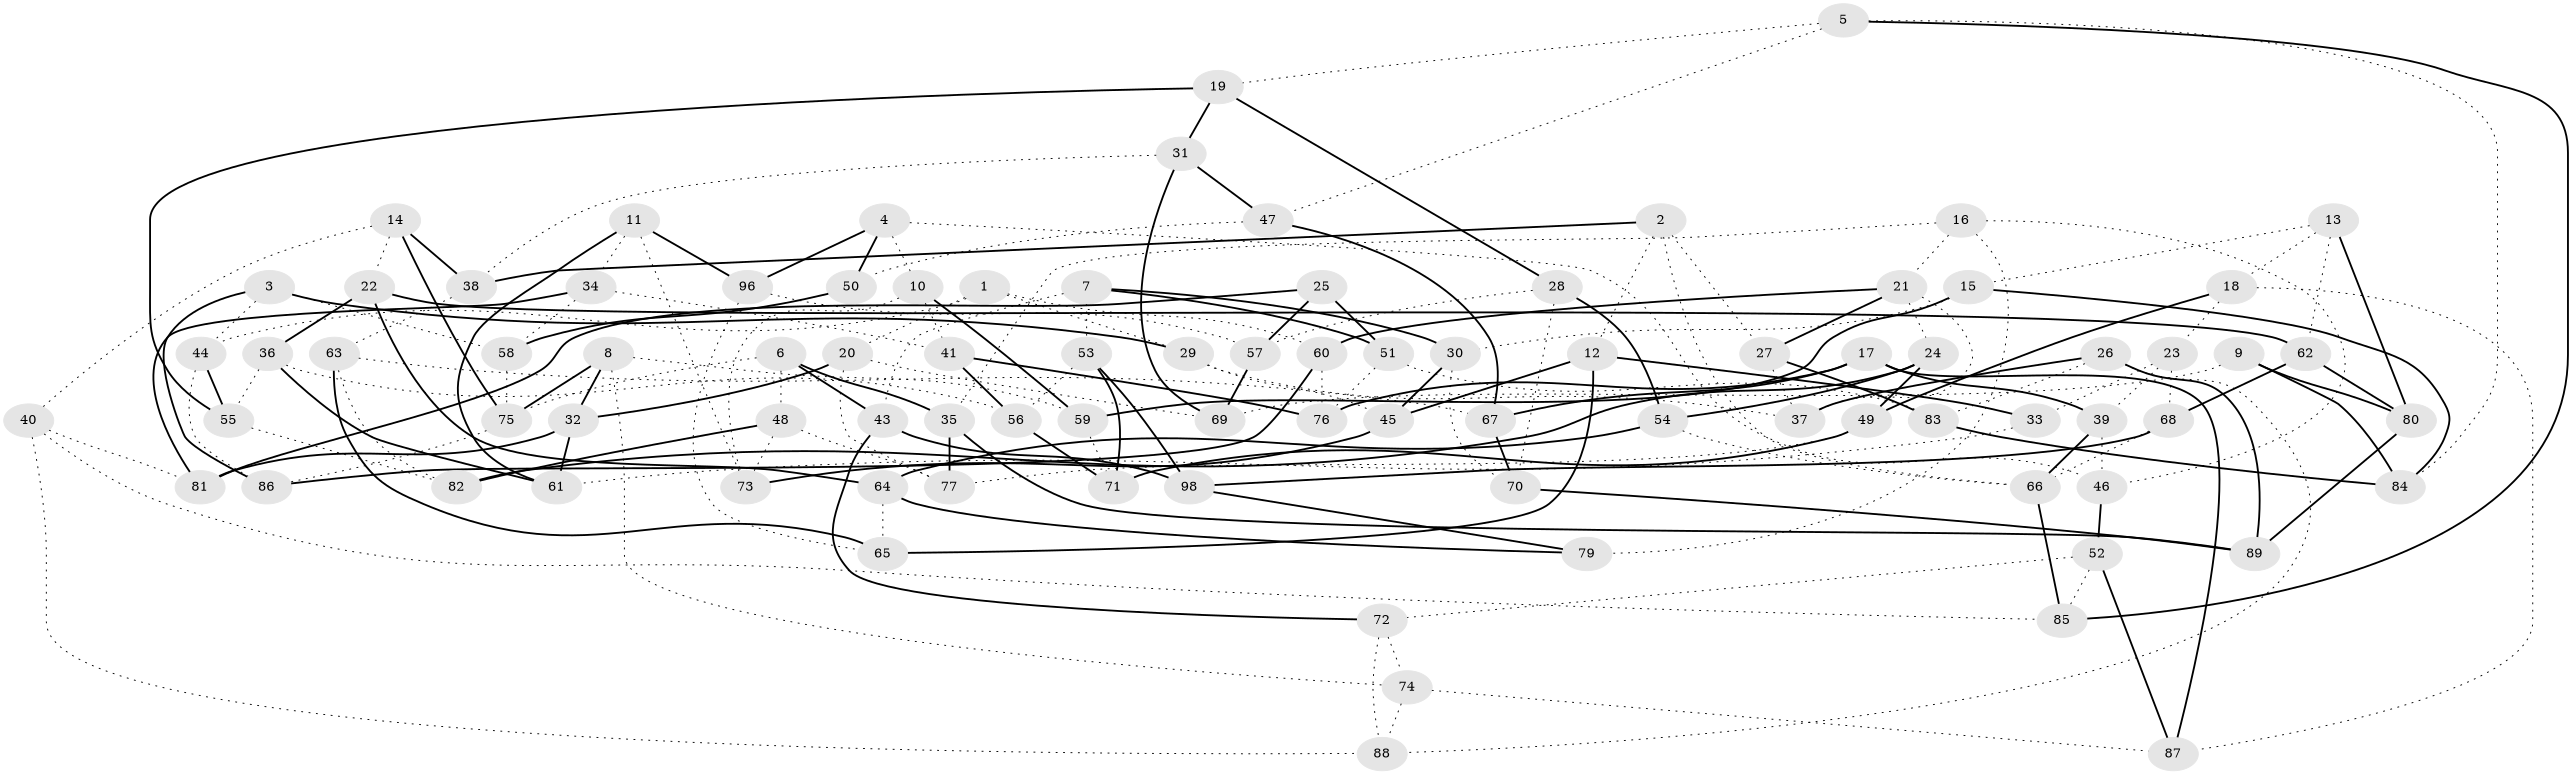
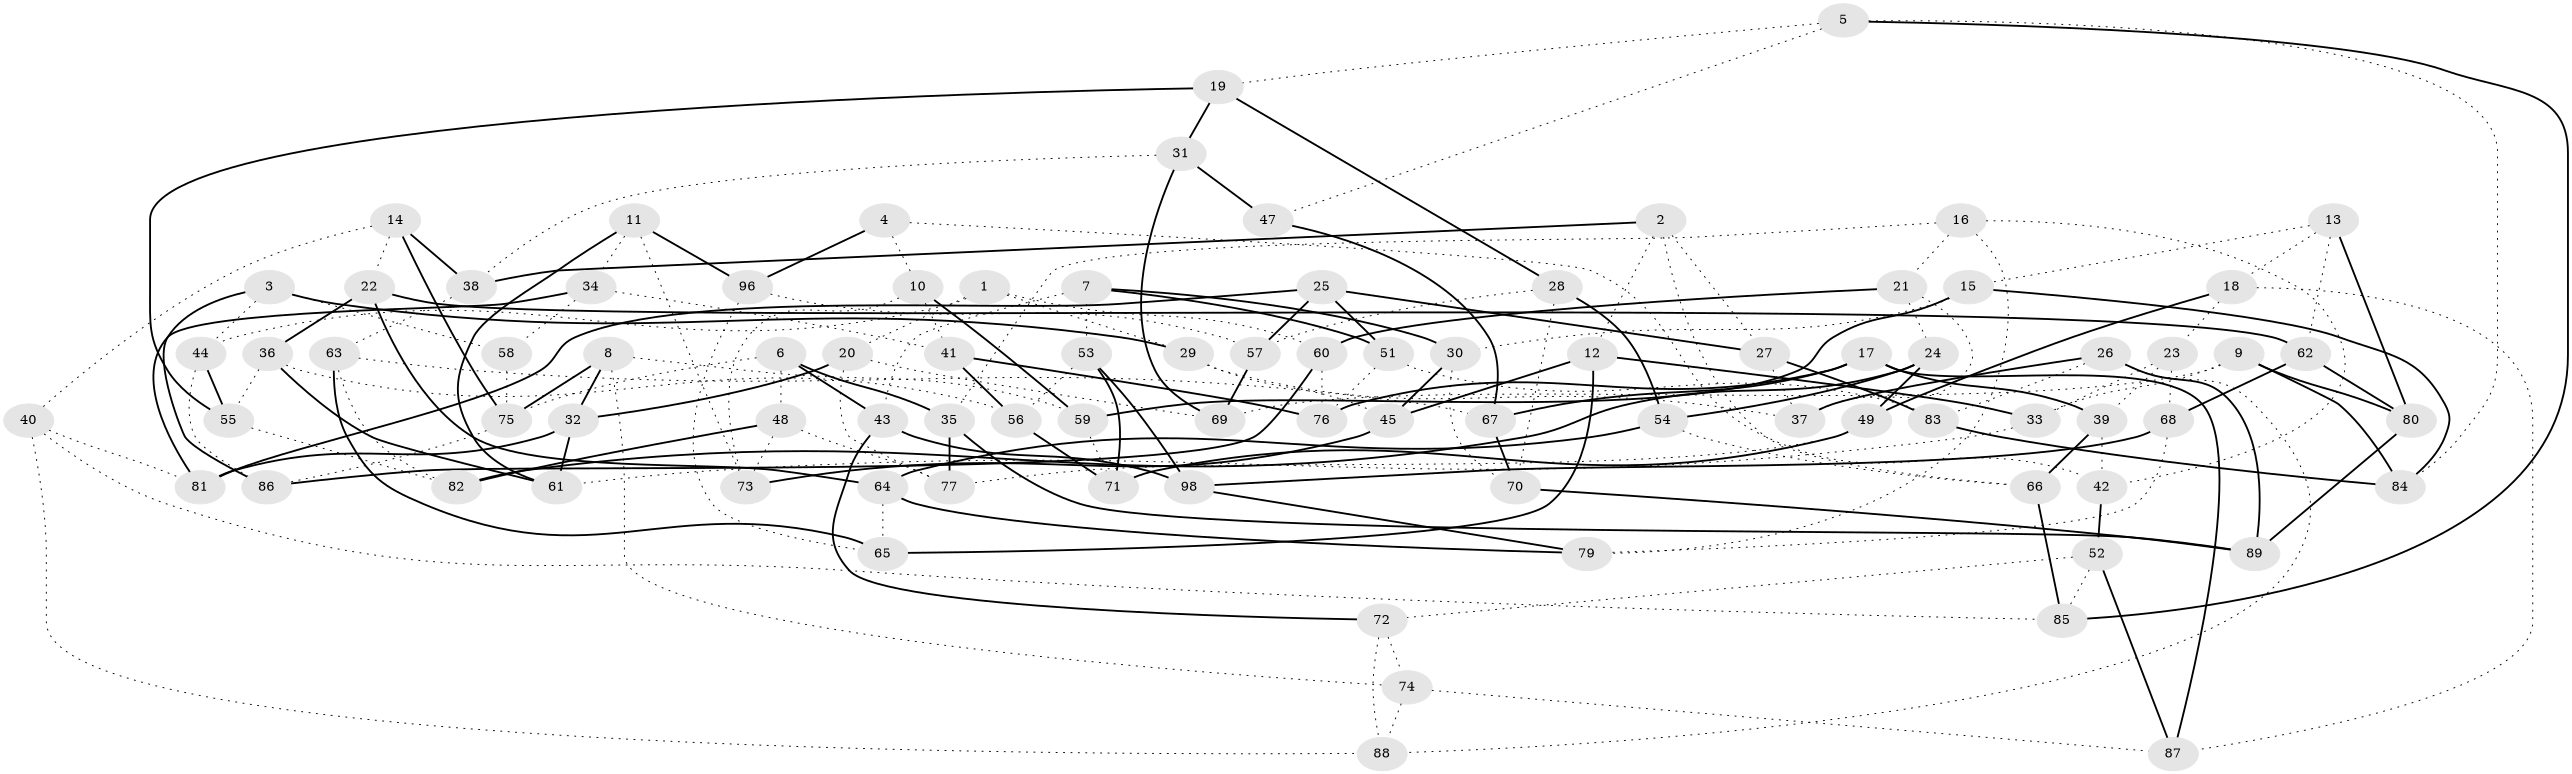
node "50": removed
edge "21" -- "27": now "25" -- "27"
edge "9" -- "33": added
edge "68" -- "66": now "68" -- "79"
node "46": label "46" -> "42"
